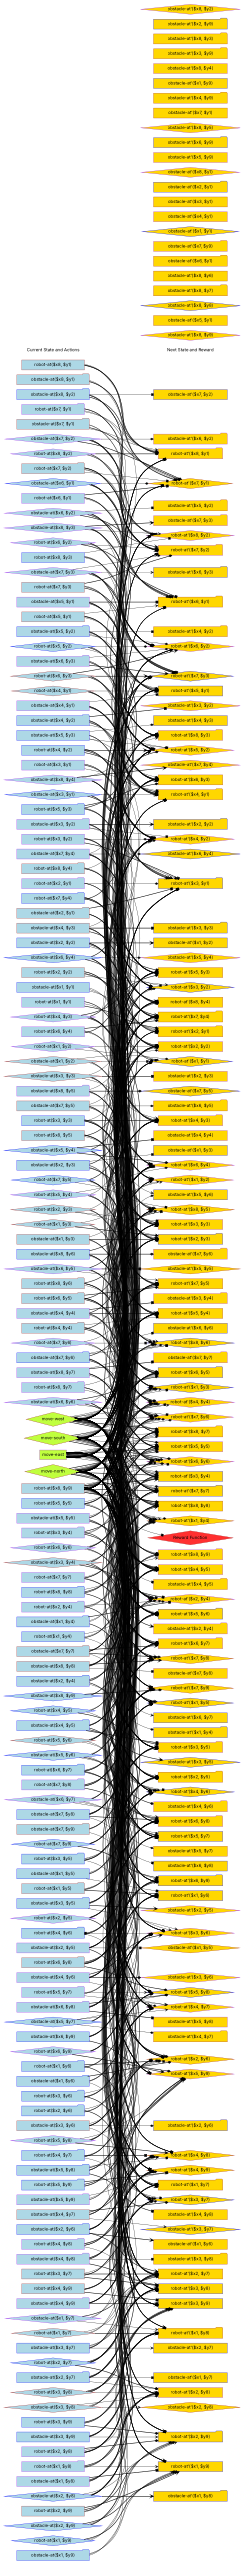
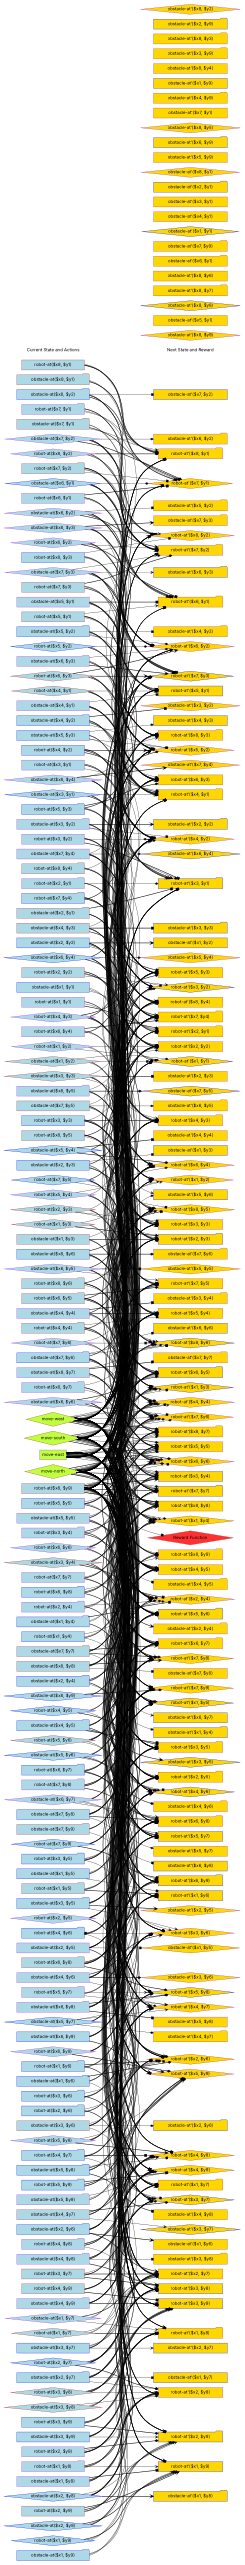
edge "robot-at($x5, $y2)" -> "robot-at'($x5, $y1)": removed
edge "move-north" -> "robot-at'($x8, $y9)": now "obstacle-at($x7, $y6)" -> "robot-at'($x8, $y9)"
node "obstacle-at'($x2, $y8)": removed
